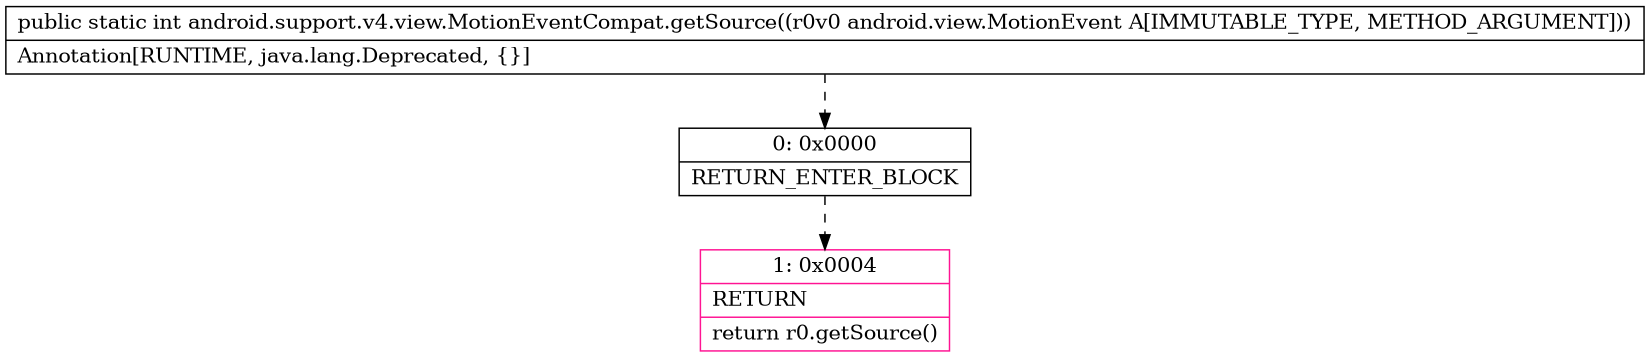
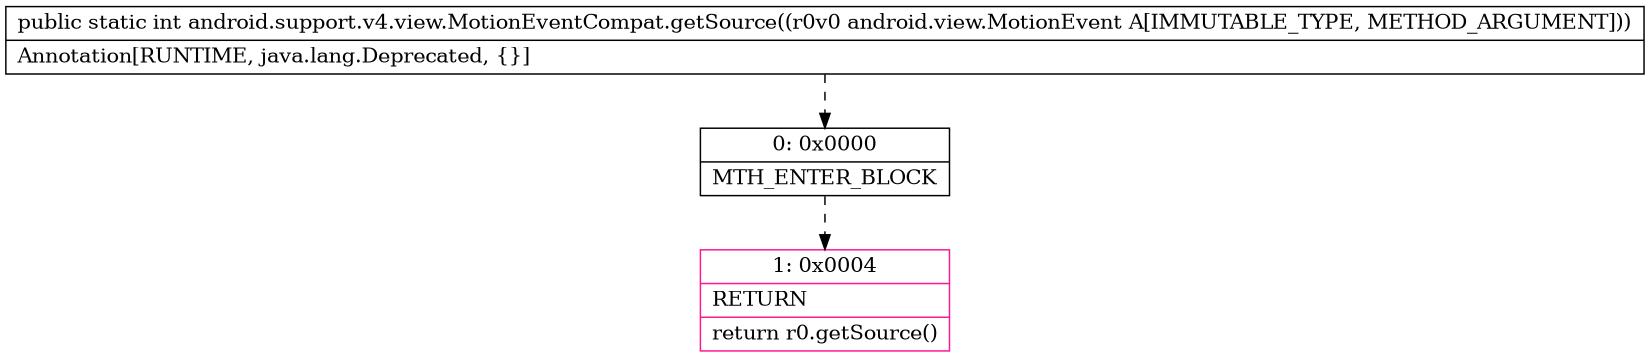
node "0: 0x0000": text "RETURN_ENTER_BLOCK" -> "MTH_ENTER_BLOCK"
